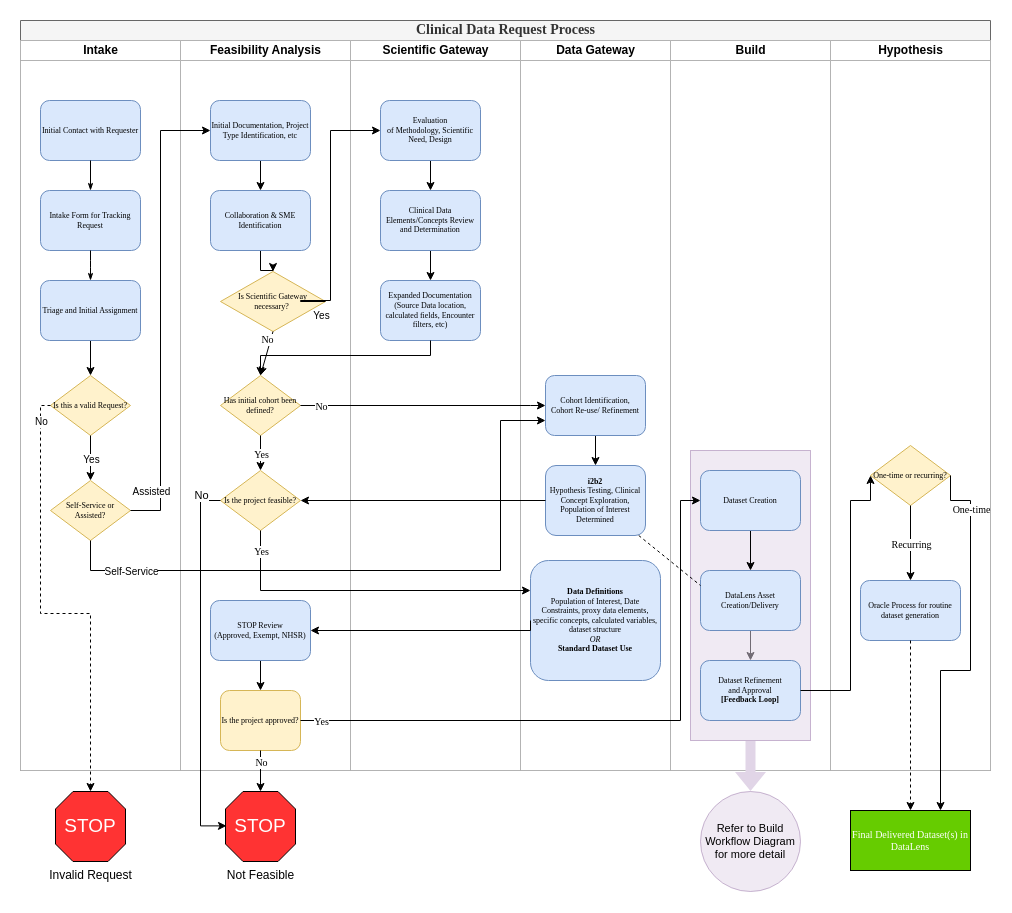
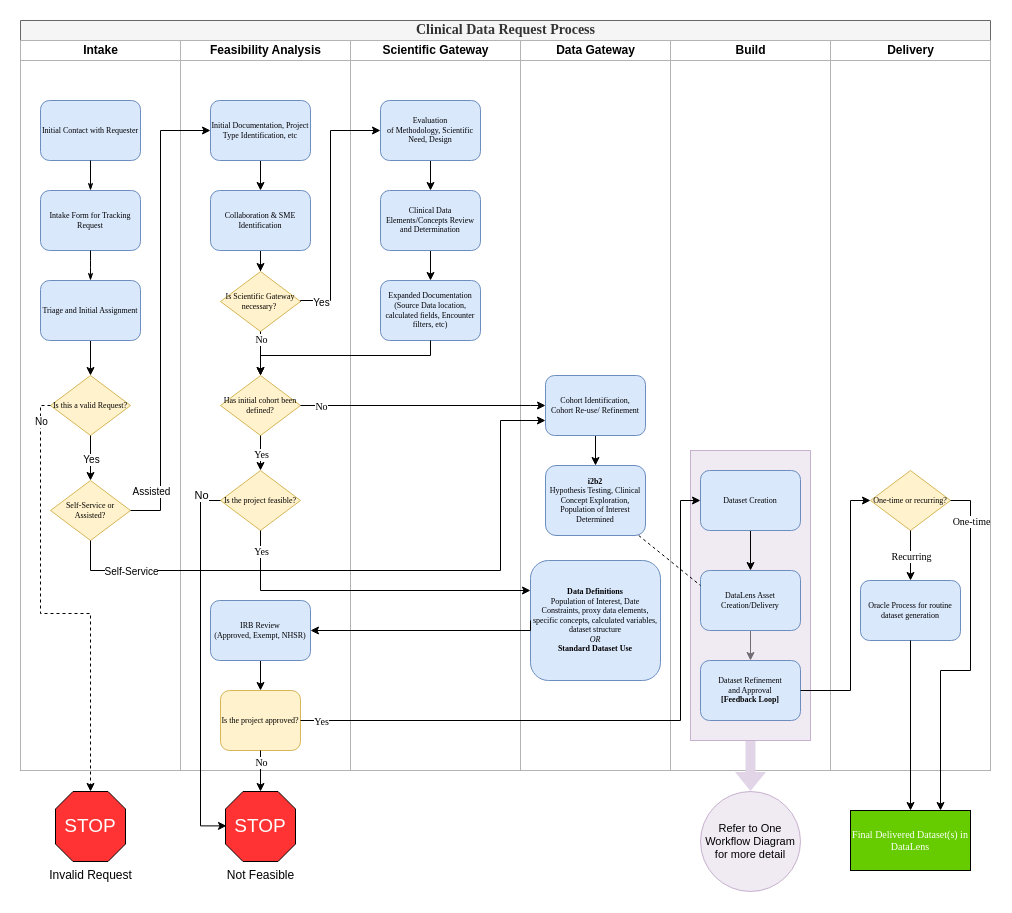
node "Hypothesis": label "Hypothesis" -> "Delivery"
node "Is Scientific Gateway necessary?": size 105x60 -> 80x60
node "One-time or recurring?": moved (911, 476) -> (911, 501)
edge "i2b2 Hypothesis Testing, Clinical Concept Exploration, Population of Interest Determined" -> "Is the project feasible?": removed
node "STOP Review (Approved, Exempt, NHSR)": label "STOP Review (Approved, Exempt, NHSR)" -> "IRB Review (Approved, Exempt, NHSR)"
edge "Oracle Process for routine dataset generation" -> "Final Delivered Dataset(s) in DataLens": style dashed -> solid
node "Refer to Build Workflow Diagram for more detail": label "Refer to Build Workflow Diagram for more detail" -> "Refer to One Workflow Diagram for more detail"
